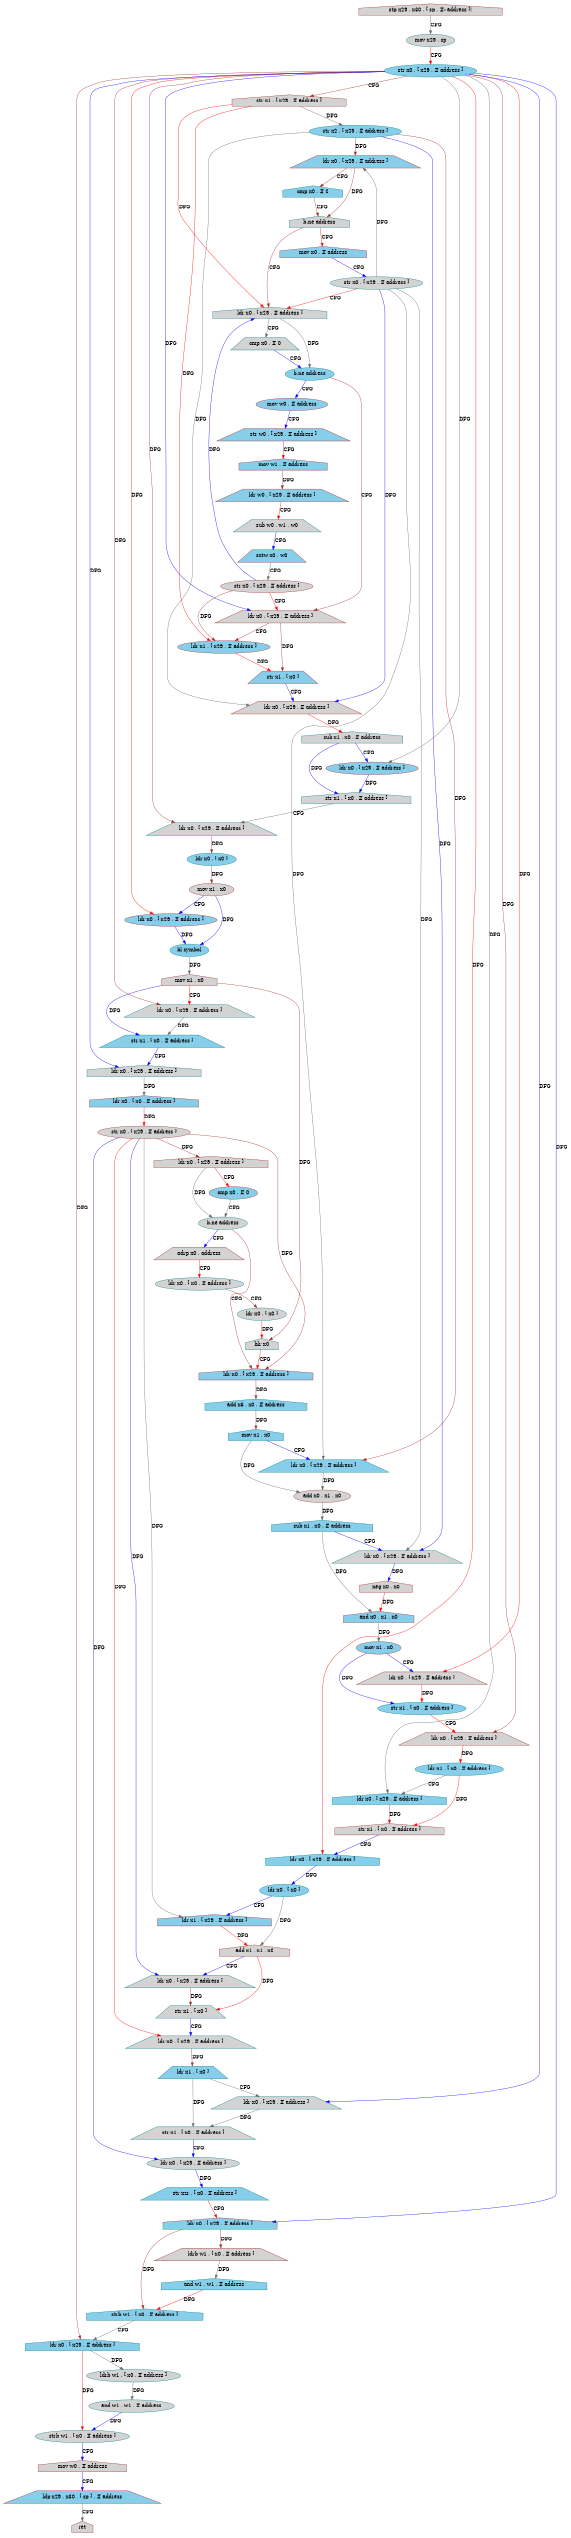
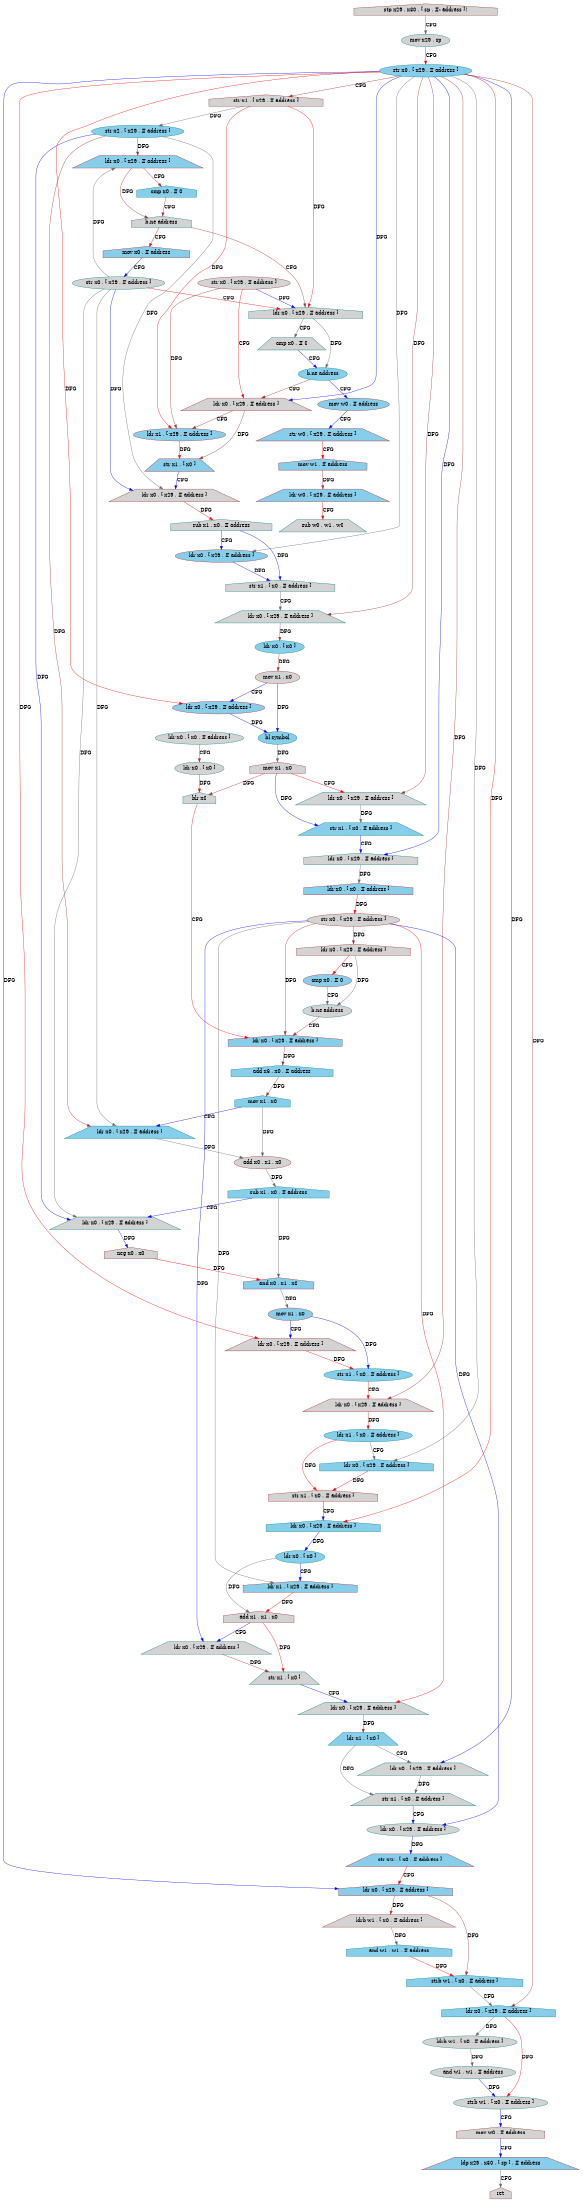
node "sxtw x0 , w0": removed
node "adrp x0 , address": removed
node "str xzr , [ x0 , # address ]": color teal -> brown
